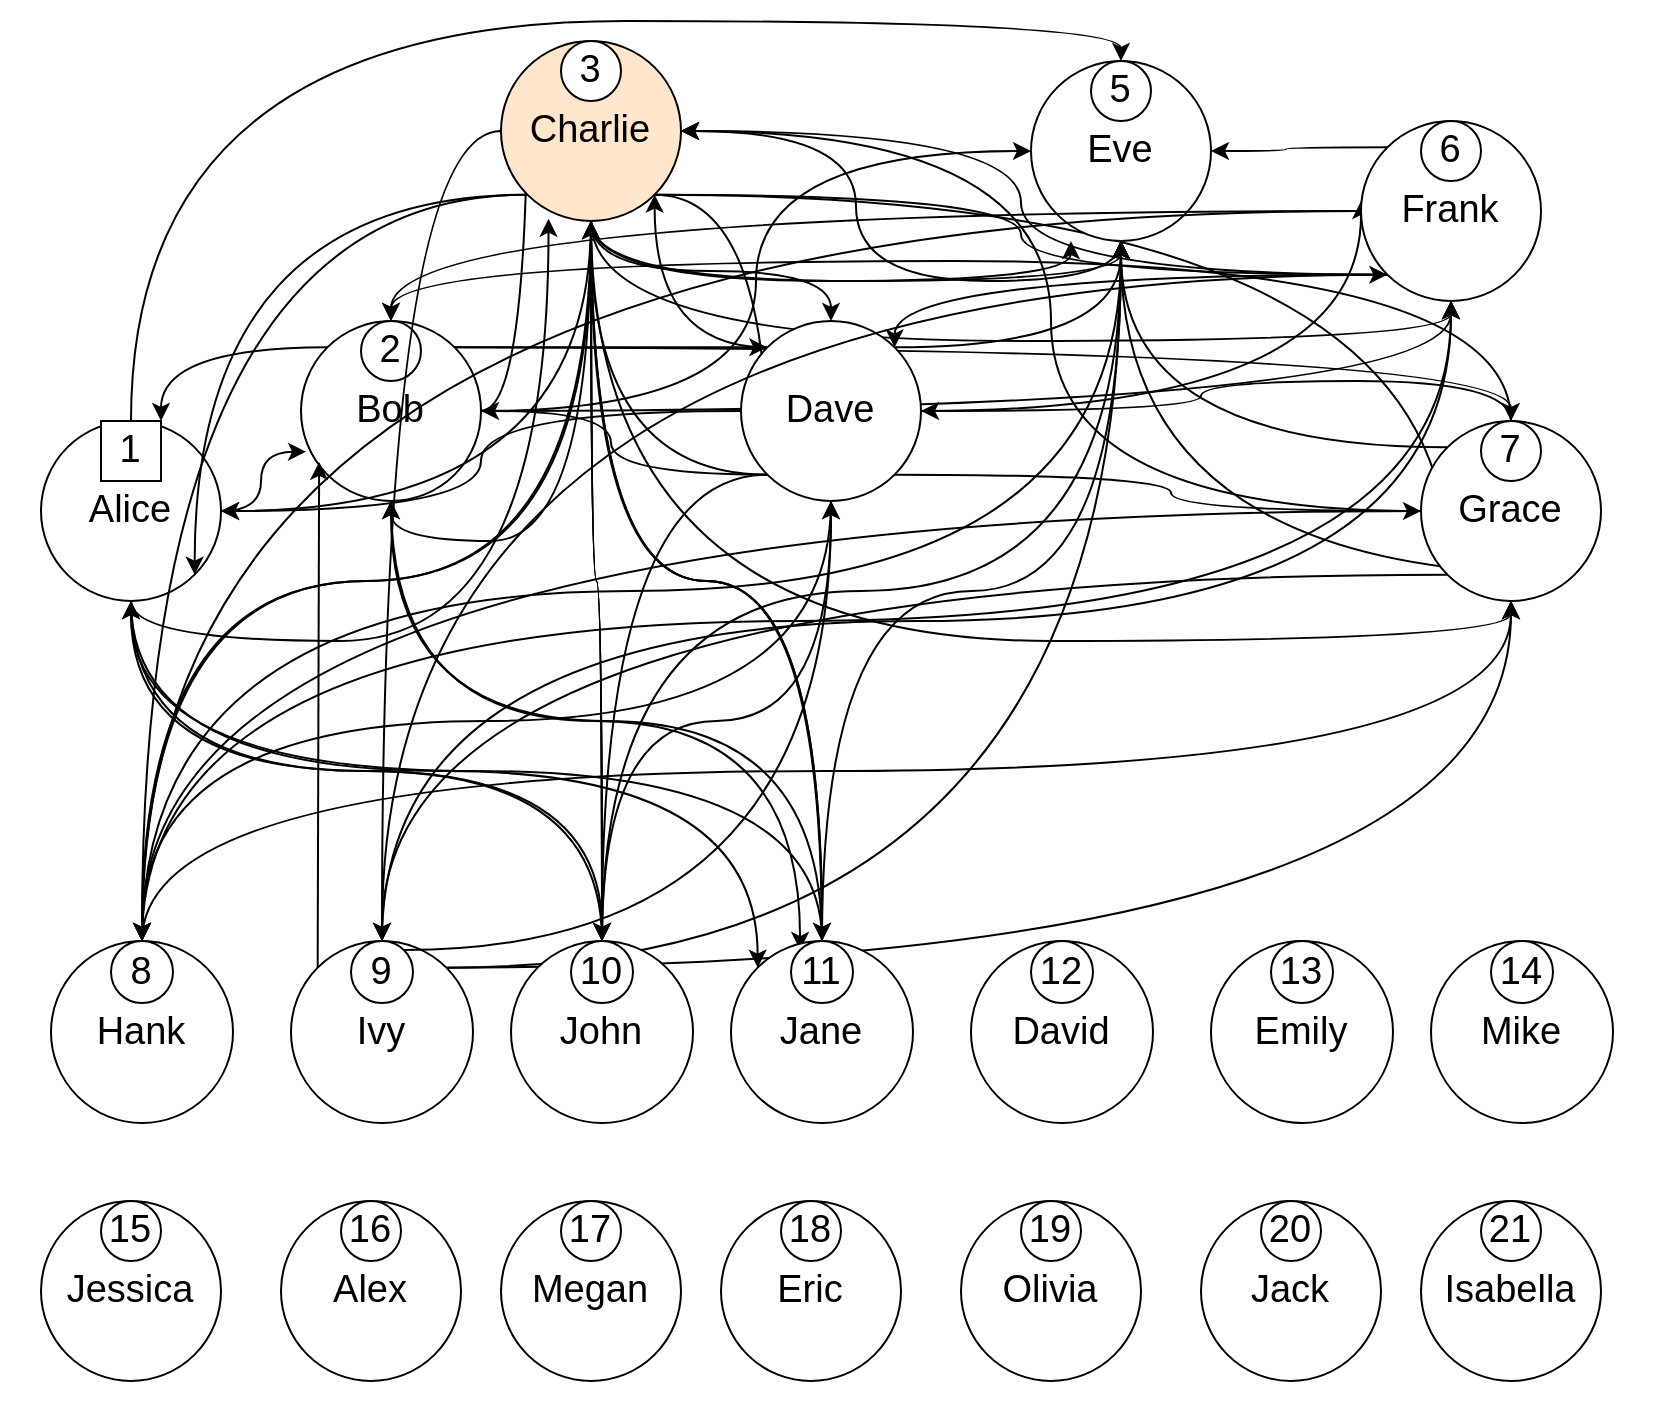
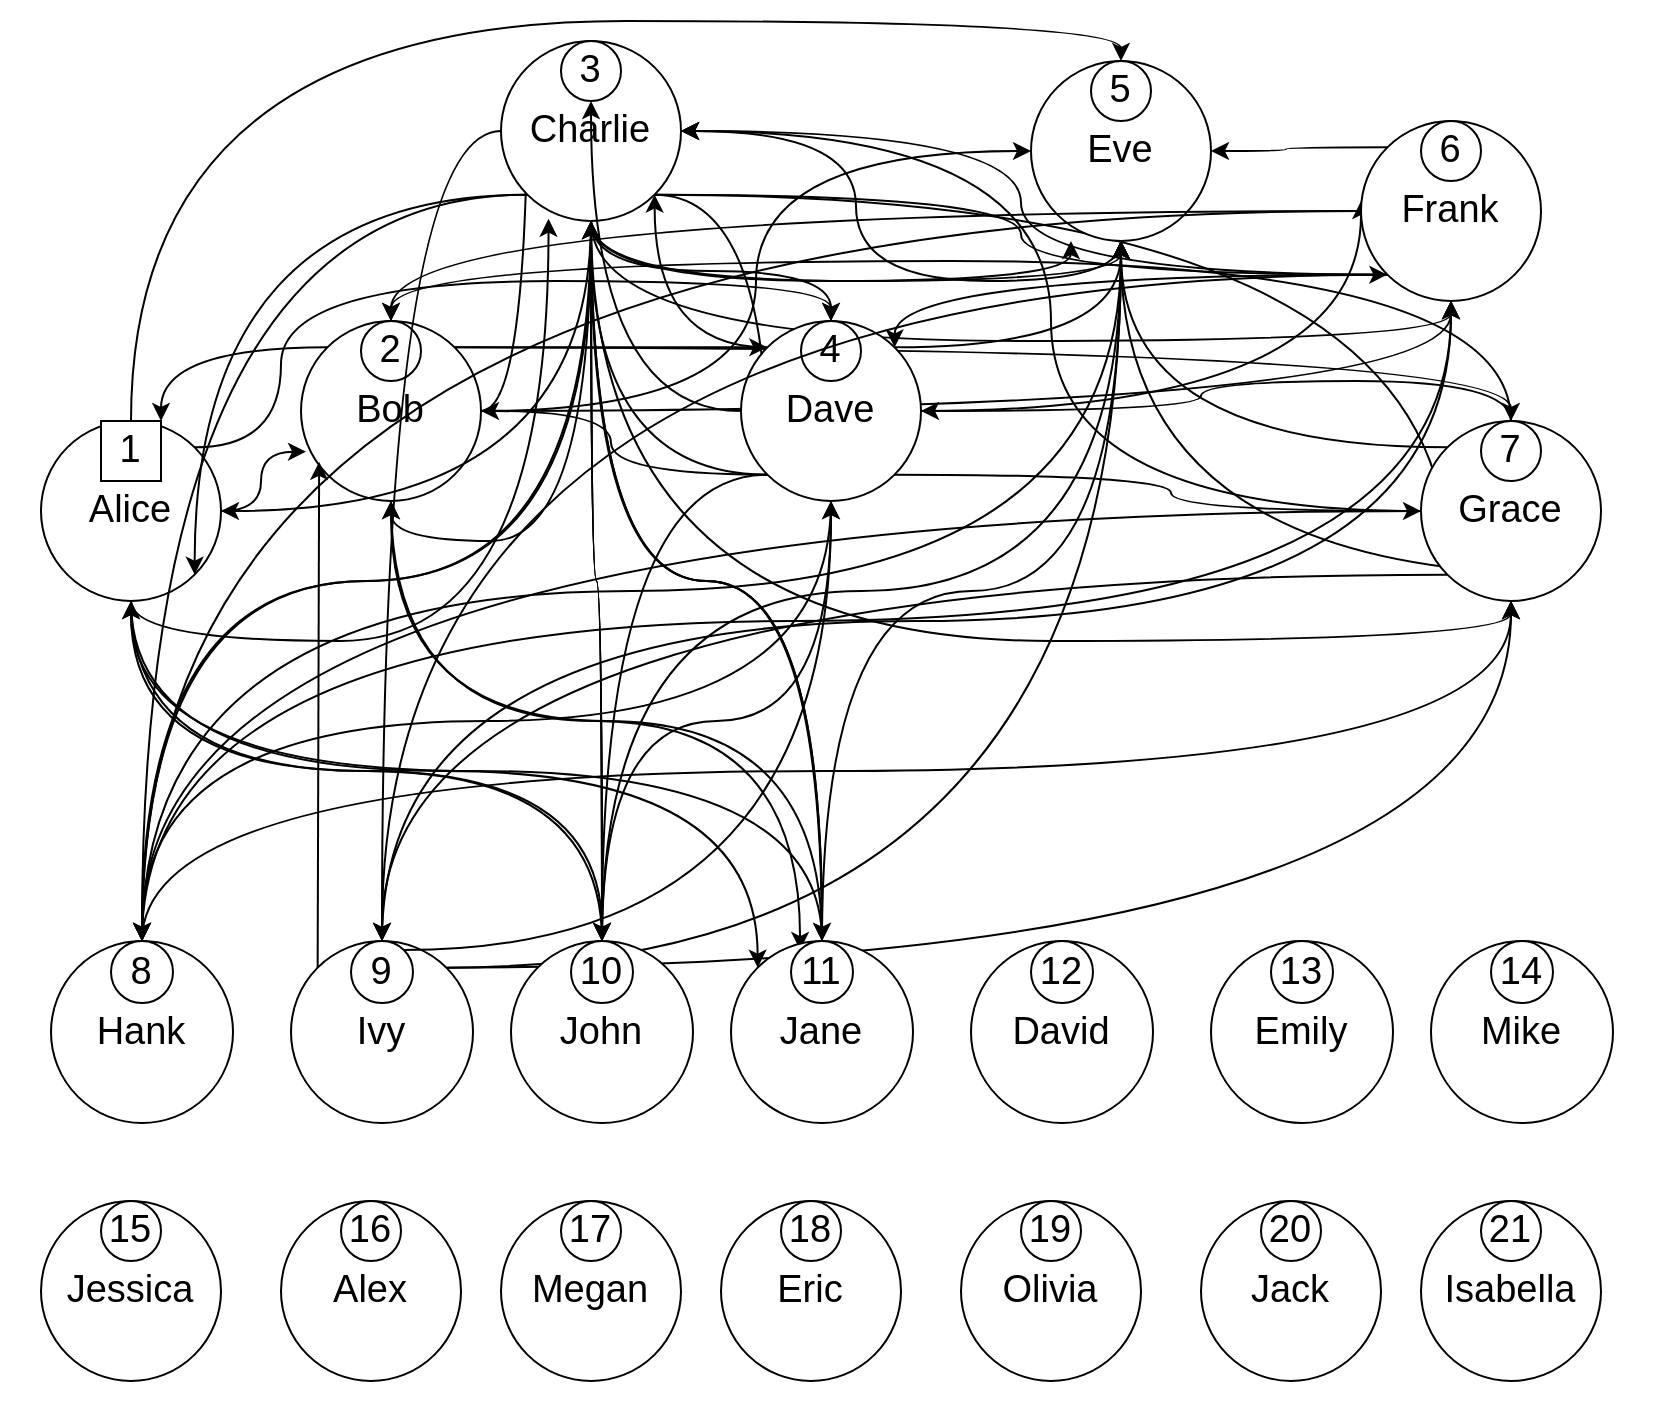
node "Charlie": fillcolor #ffe6cc -> #ffffff
edge "Alice" -> "4": added
node "4": added
edge "Dave" -> "Alice": now "Dave" -> "3"
